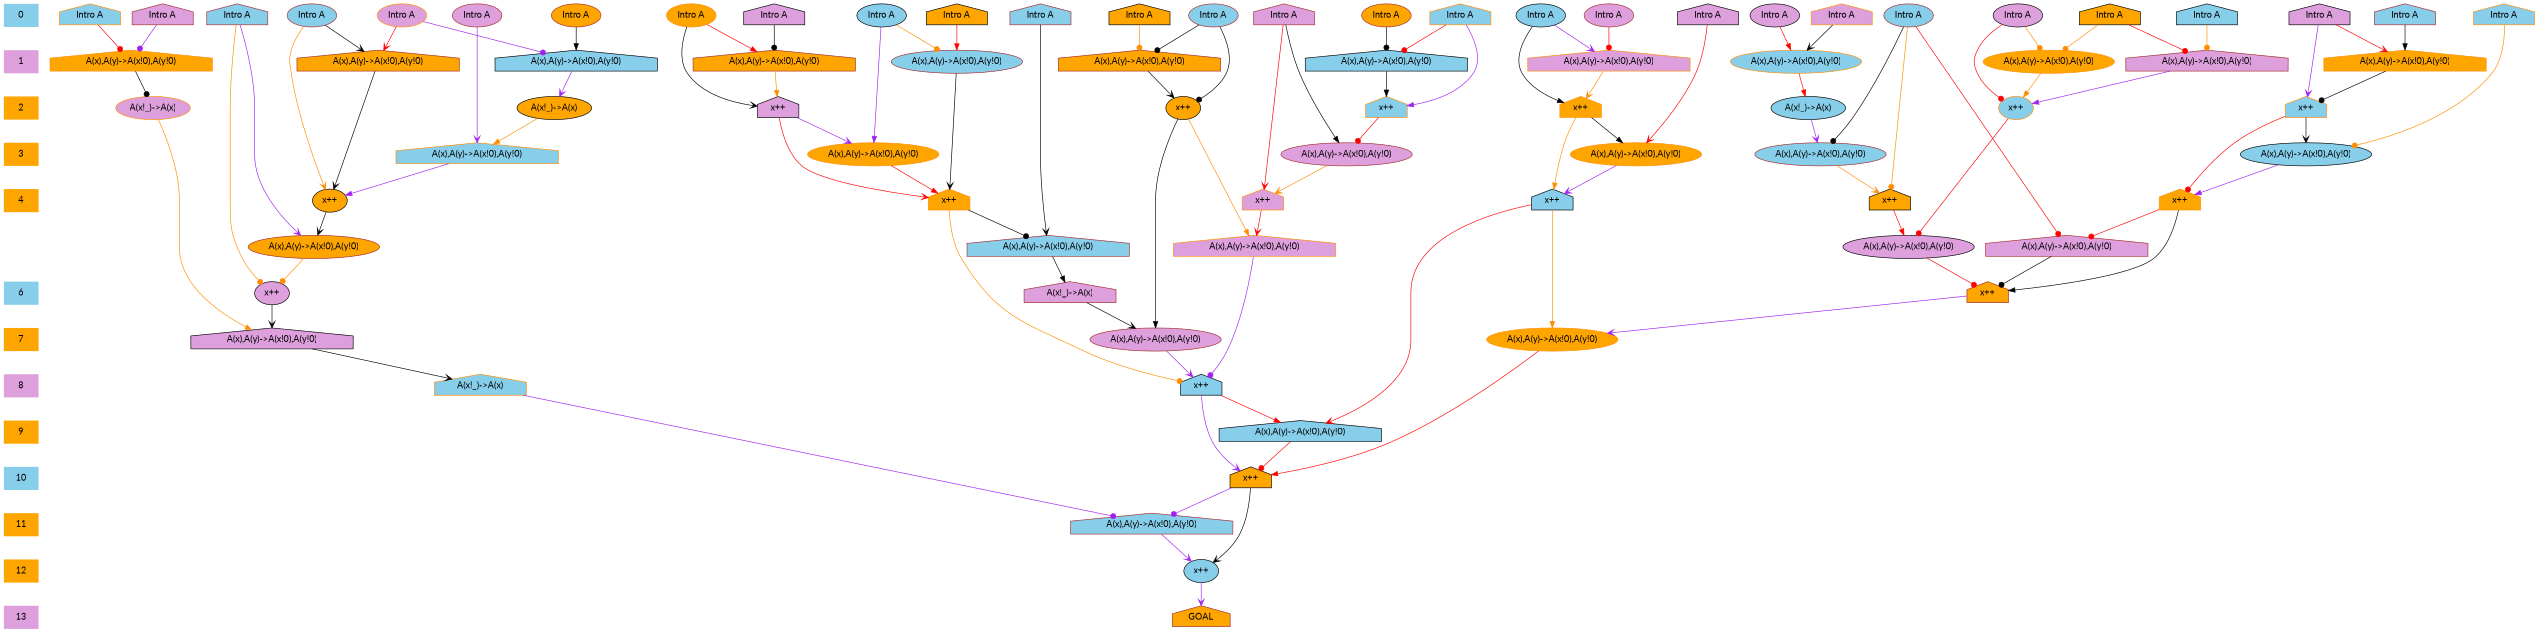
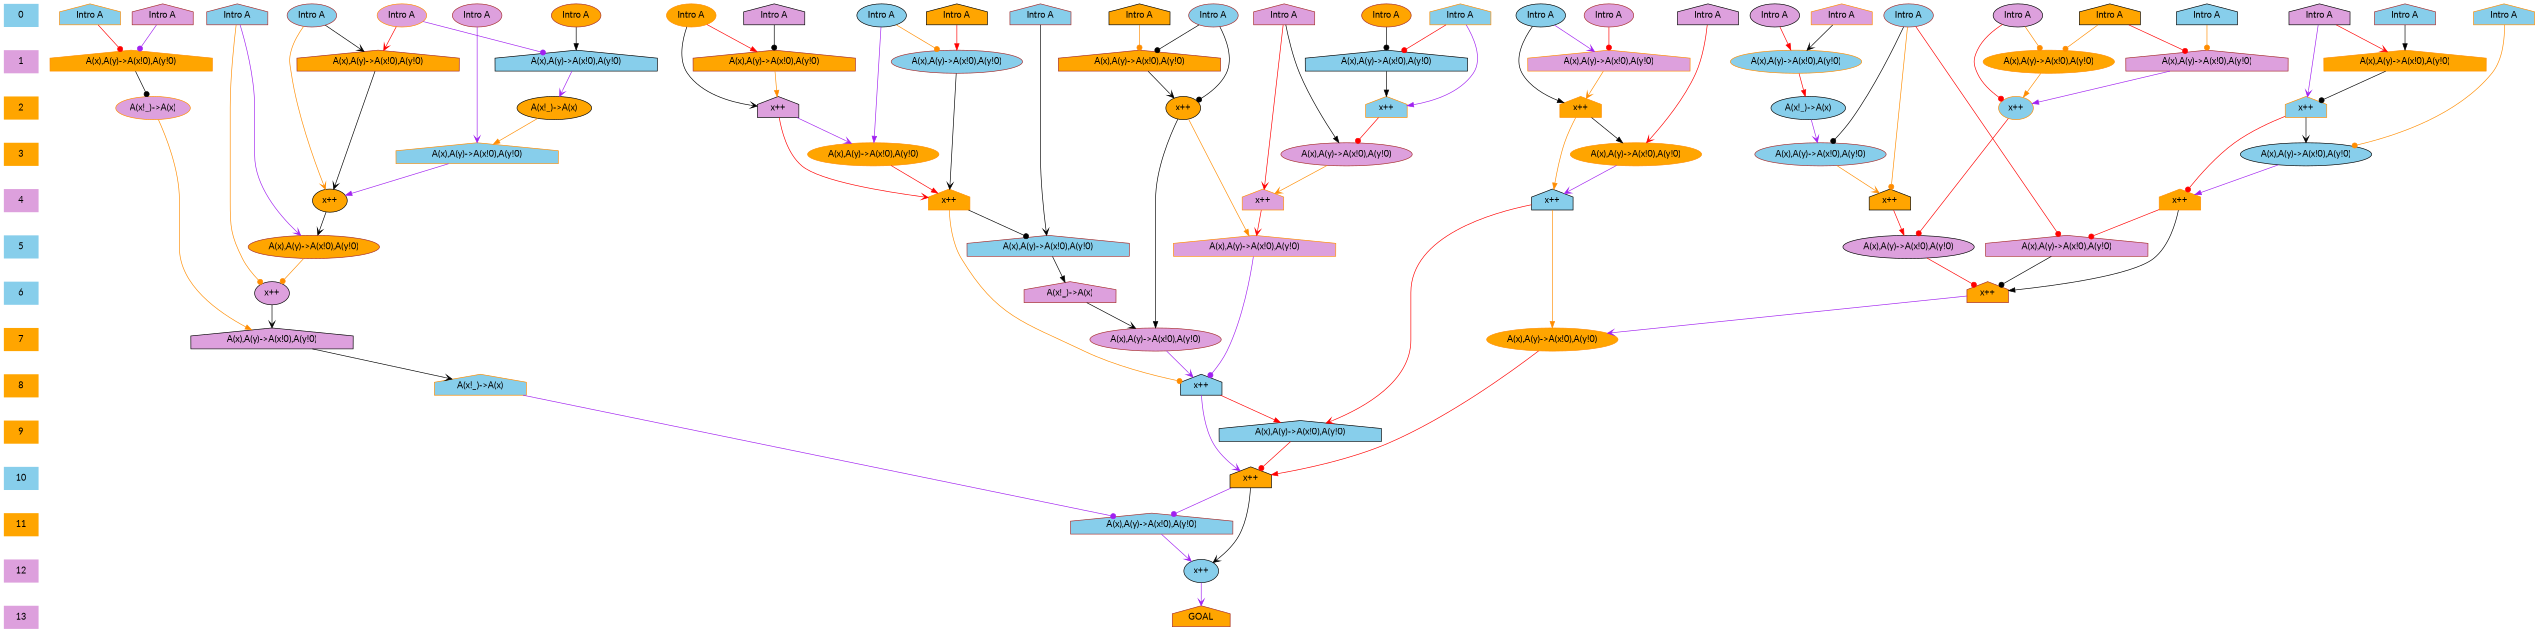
node "4": fillcolor orange -> plum
node "5": added
node "8": fillcolor plum -> orange
node "12": fillcolor orange -> plum
